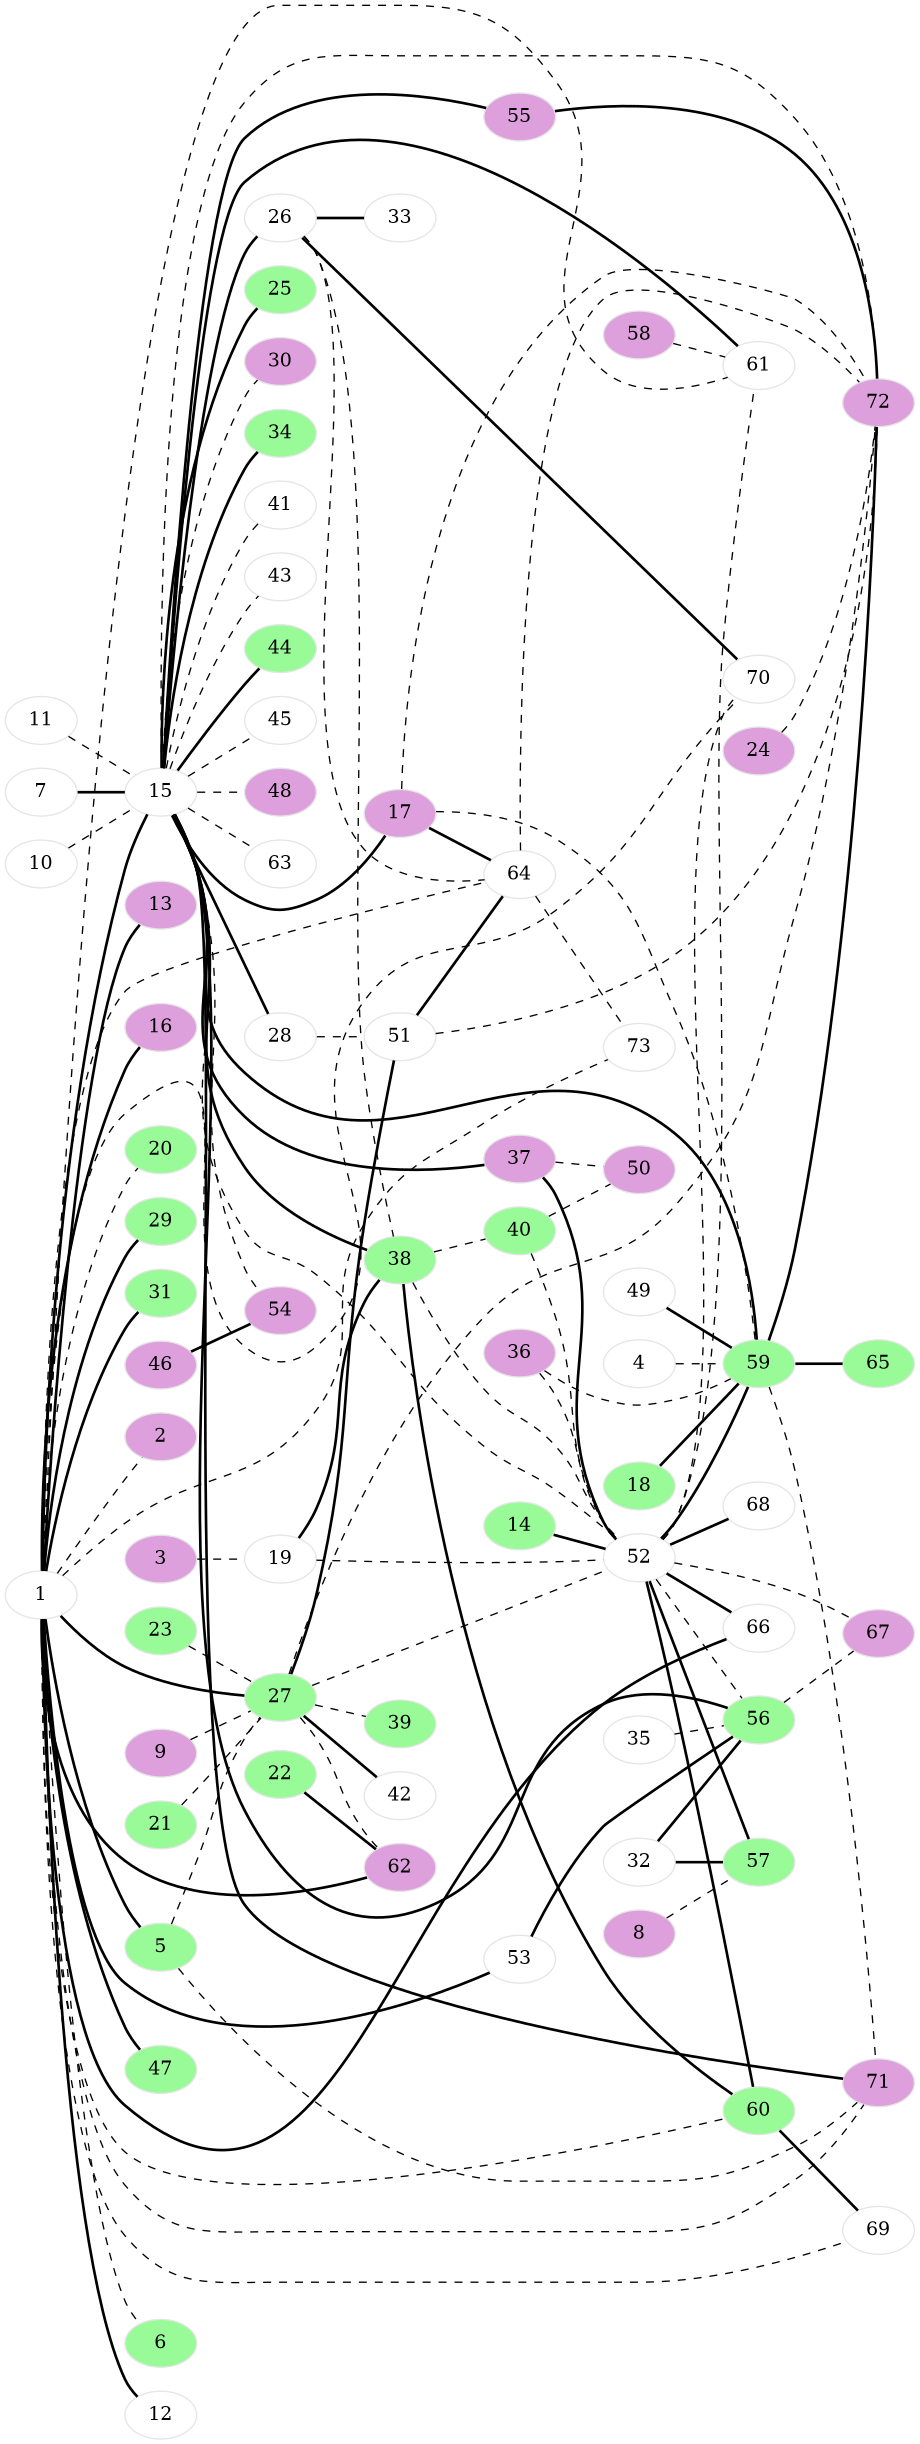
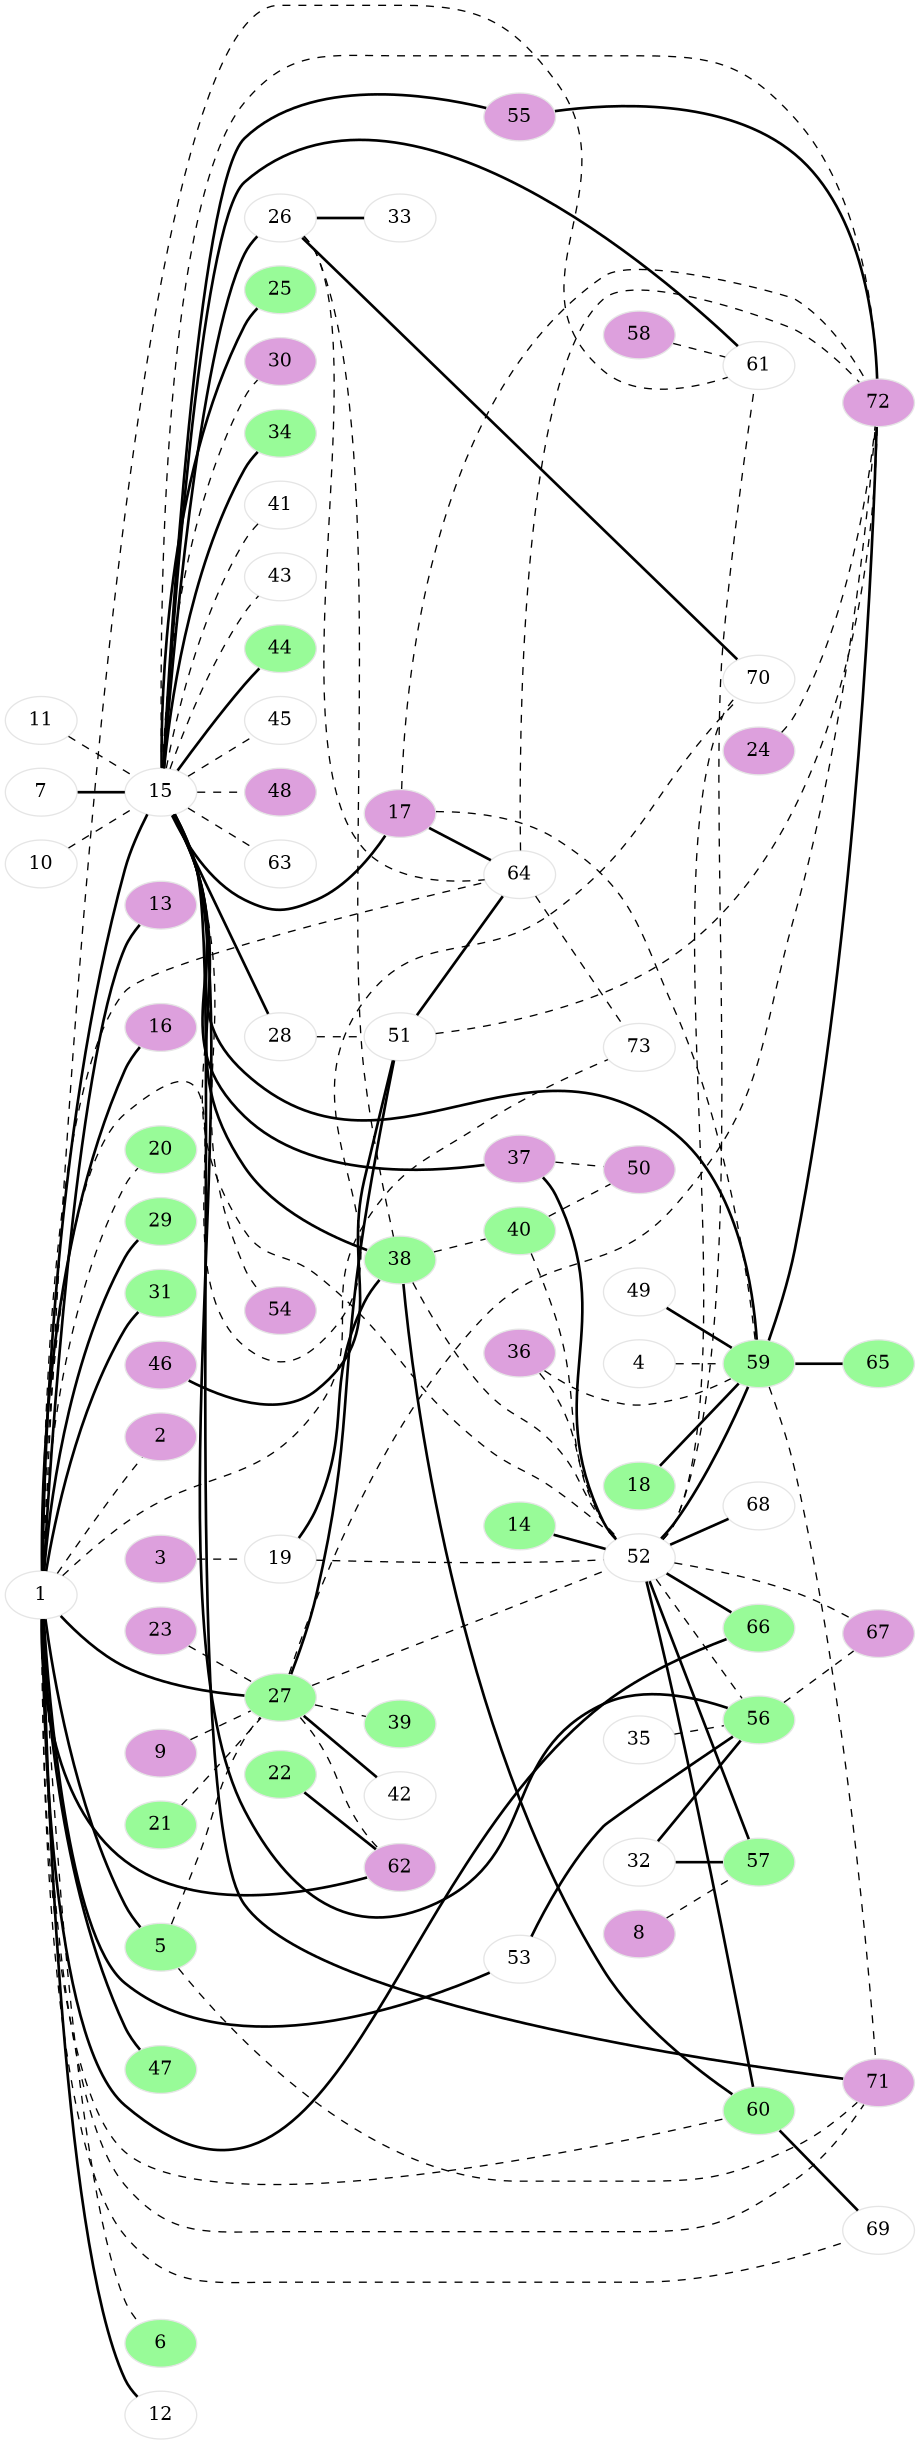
edge "54" -- "46": now "51" -- "46"
node "66": fillcolor white -> palegreen
node "23": fillcolor palegreen -> plum
